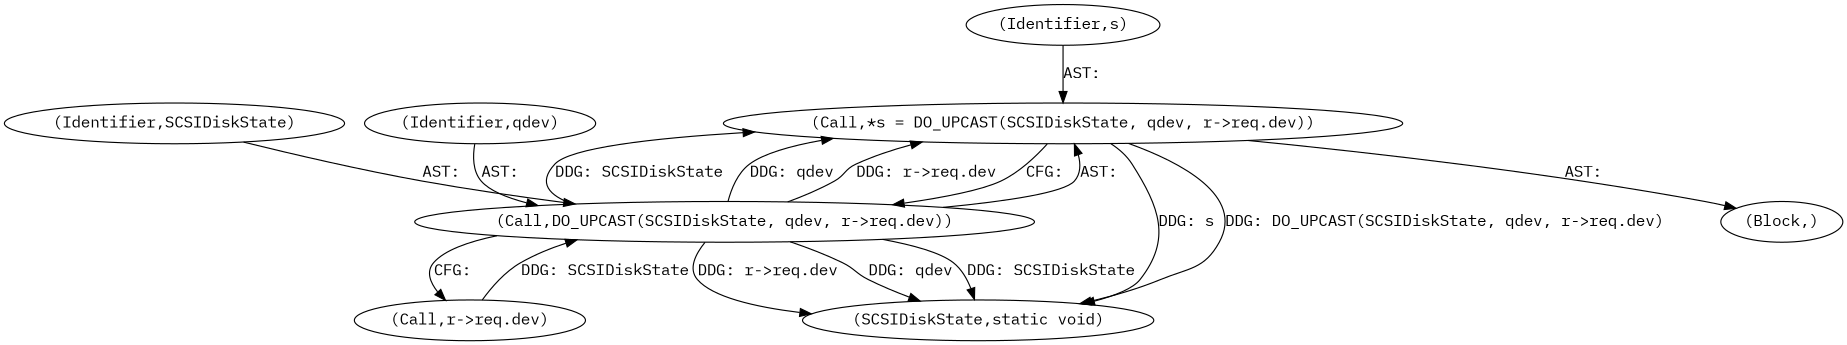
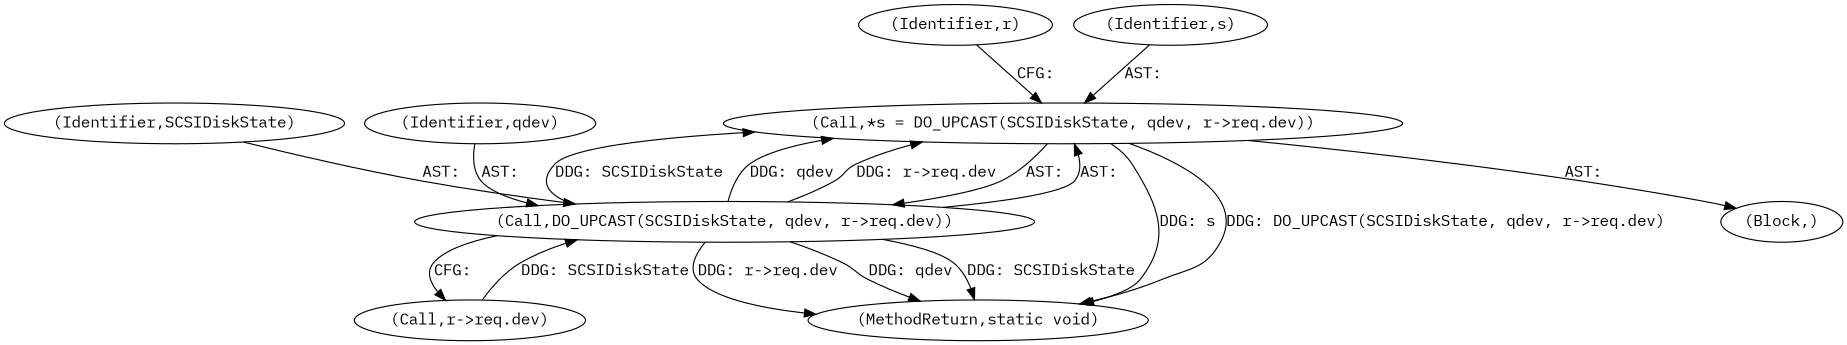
node "(Identifier,r)": added
edge "(Call,*s = DO_UPCAST(SCSIDiskState, qdev, r->req.dev))" -> "(Call,DO_UPCAST(SCSIDiskState, qdev, r->req.dev))": label "CFG: " -> "AST: "
node "(SCSIDiskState,static void)": label "(SCSIDiskState,static void)" -> "(MethodReturn,static void)"
